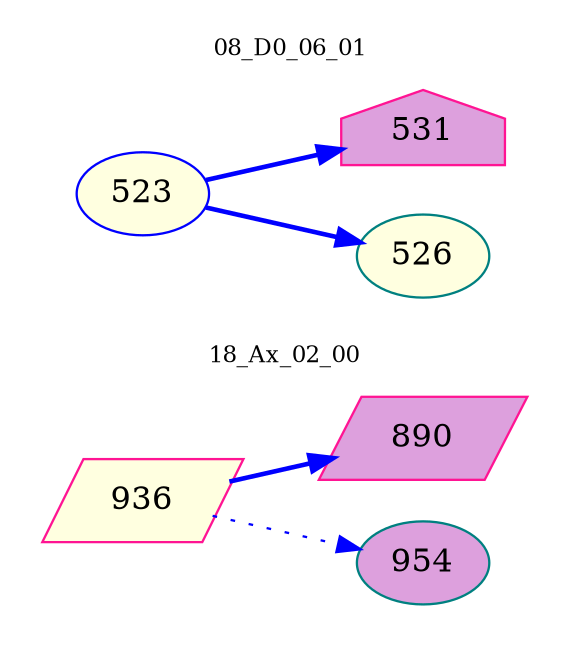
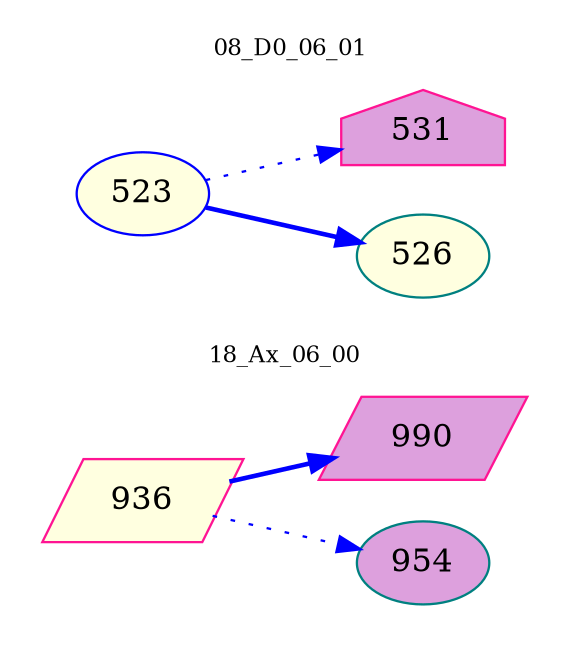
edge "523" -> "531": style bold -> dotted
cluster "18_Ax_02_00": label "18_Ax_02_00" -> "18_Ax_06_00"
node "890": label "890" -> "990"
